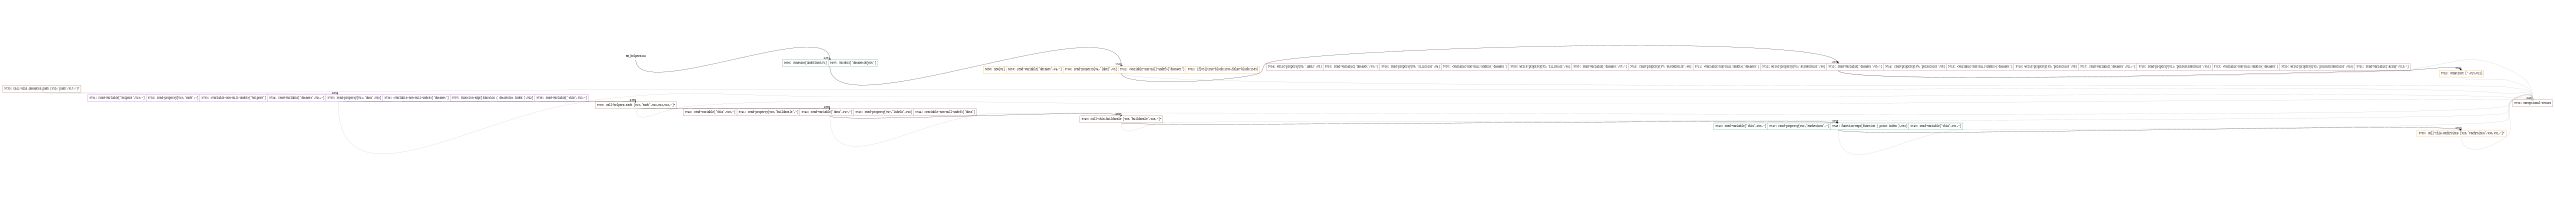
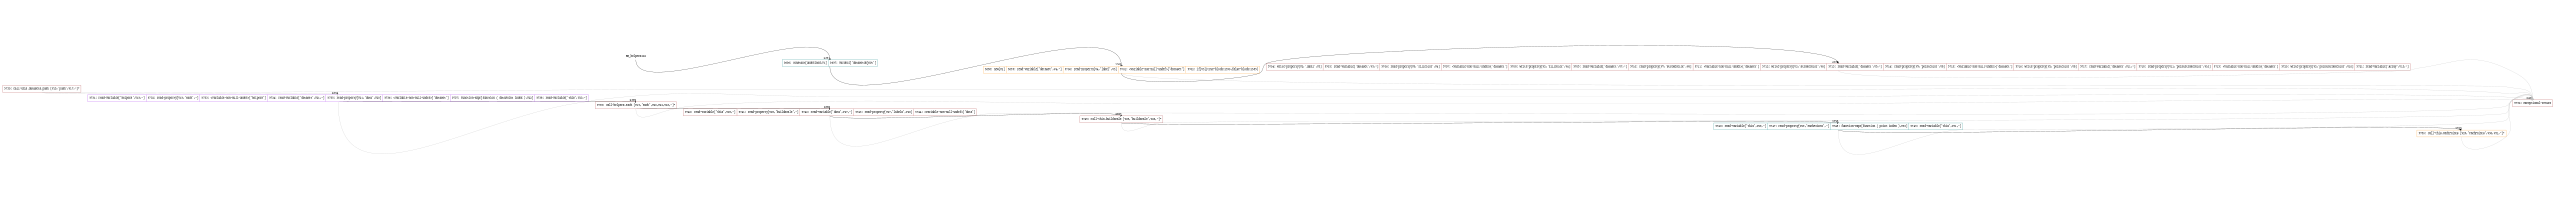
node "9722: construct [-,v13,v12]": removed
edge "9745: call-this.buildScale [v25,'buildScale',v26,-]*" -> "9746: read-variable['this',v29,-]": arrowhead diamond -> tee
